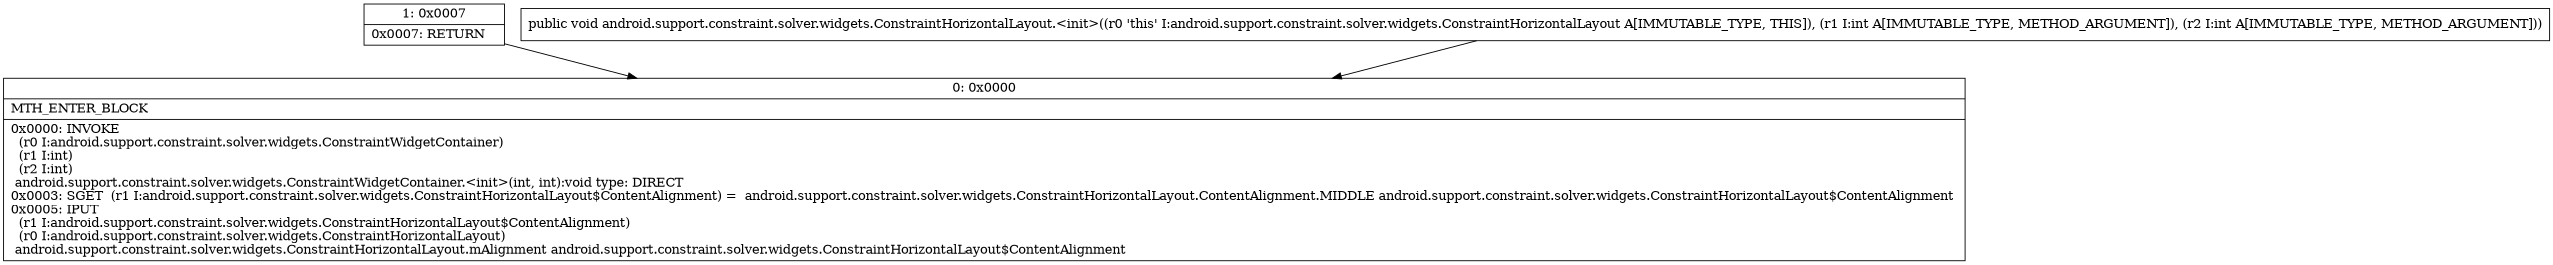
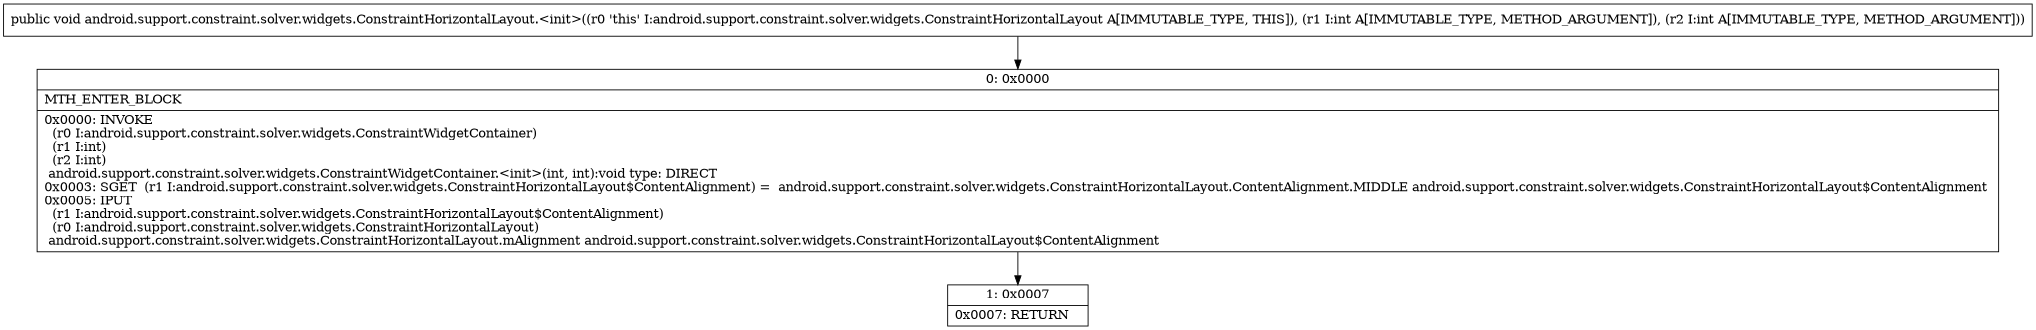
edge "1: 0x0007" -> "0: 0x0000": reversed
